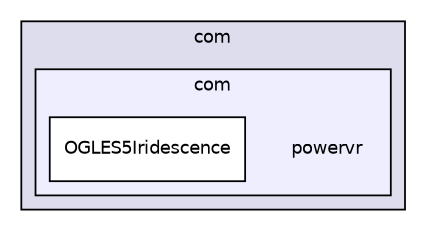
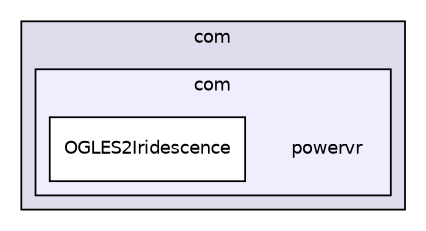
node "OGLES5Iridescence": label "OGLES5Iridescence" -> "OGLES2Iridescence"
